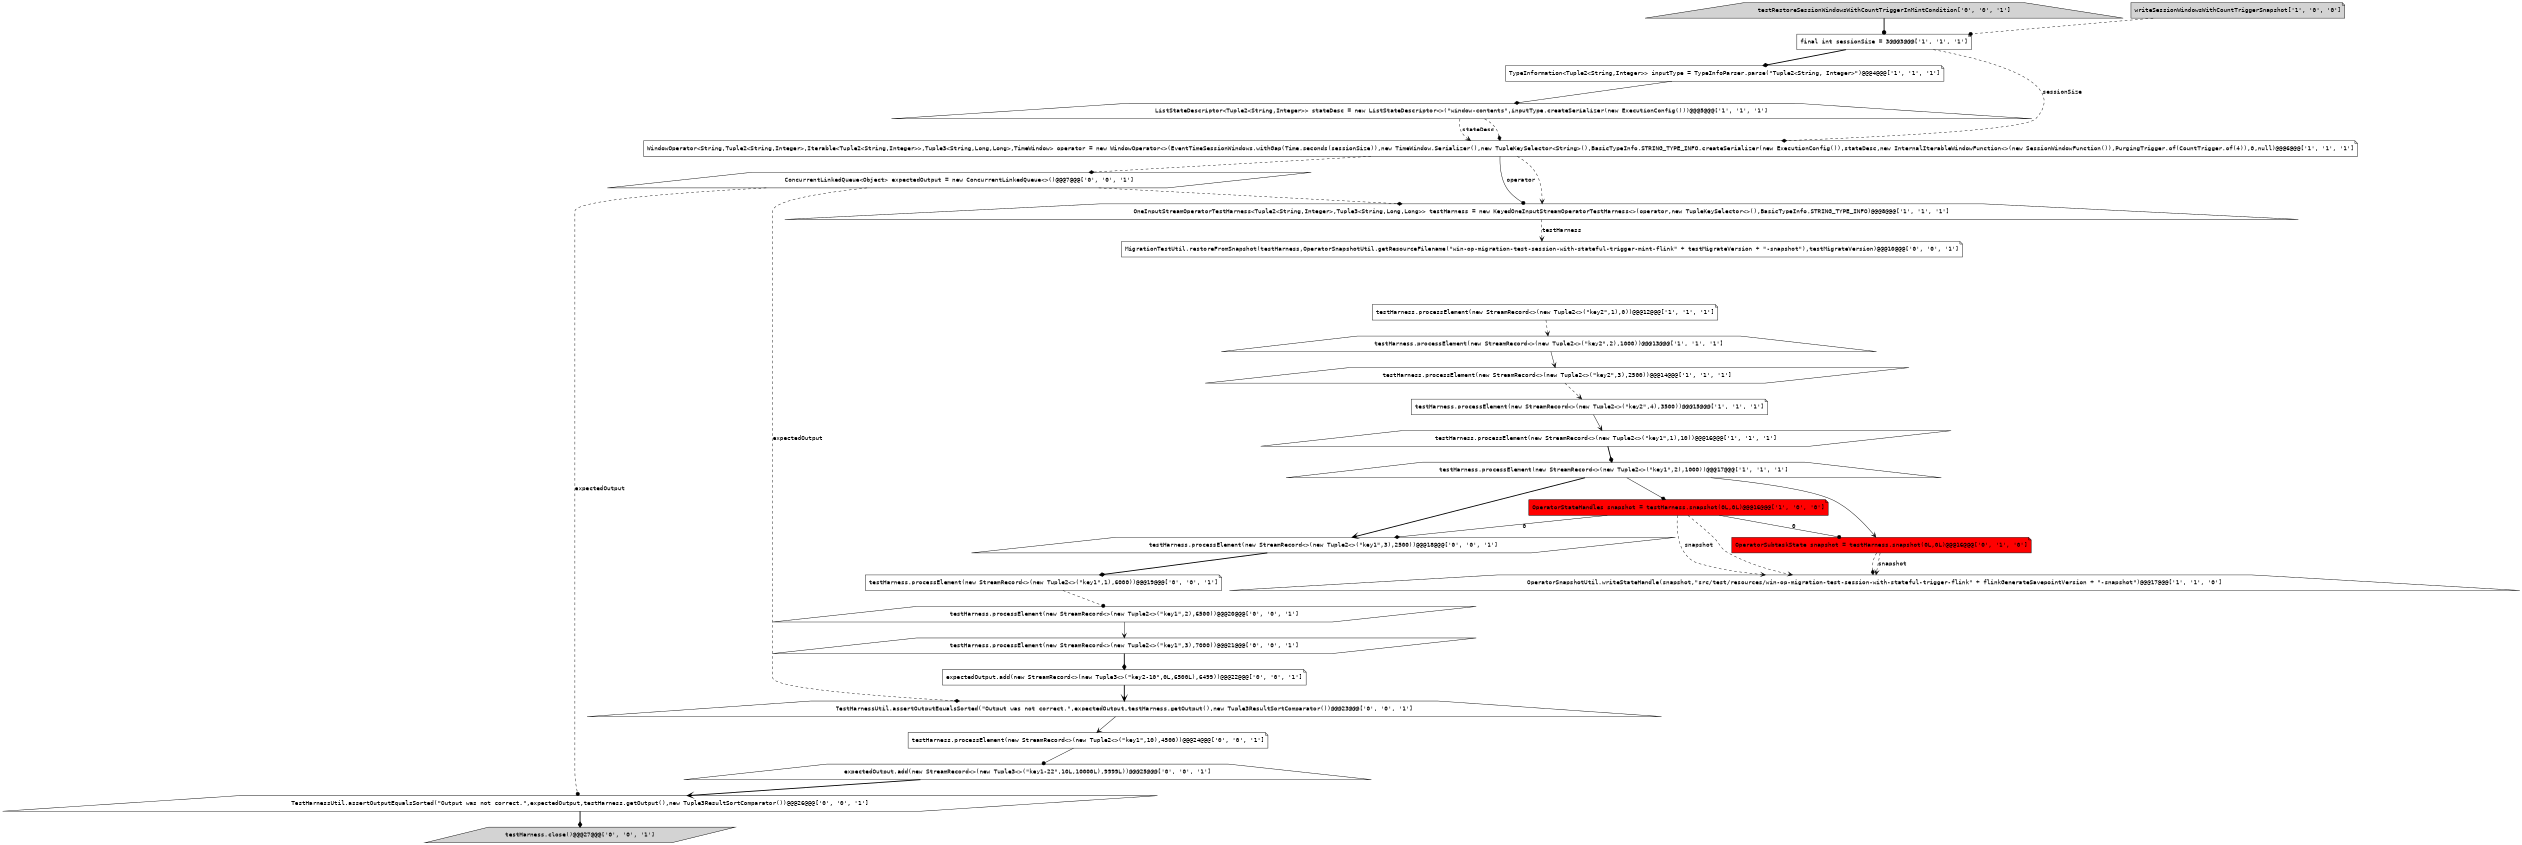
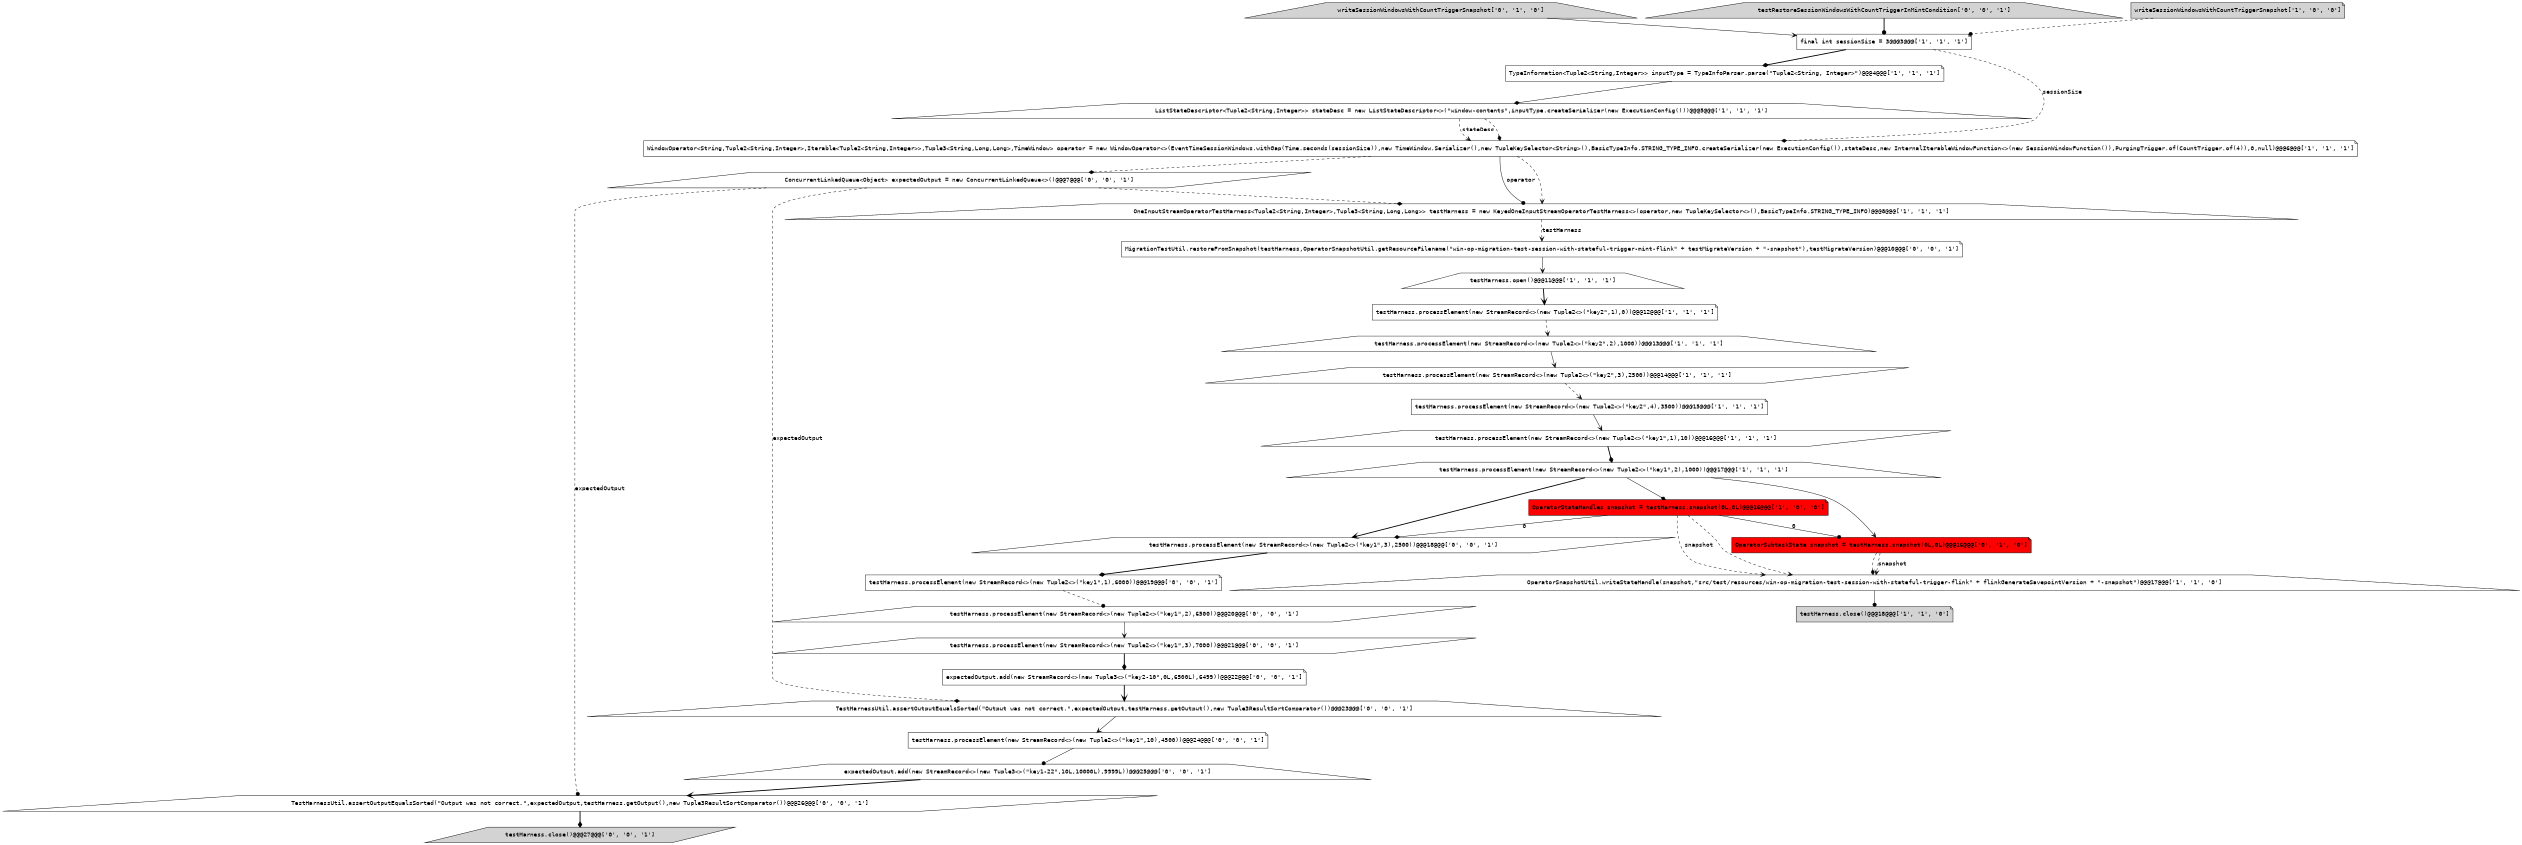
node "writeSessionWindowsWithCountTriggerSnapshot['0', '1', '0']": added
node "testHarness.open()@@@11@@@['1', '1', '1']": added
node "testHarness.close()@@@18@@@['1', '1', '0']": added
